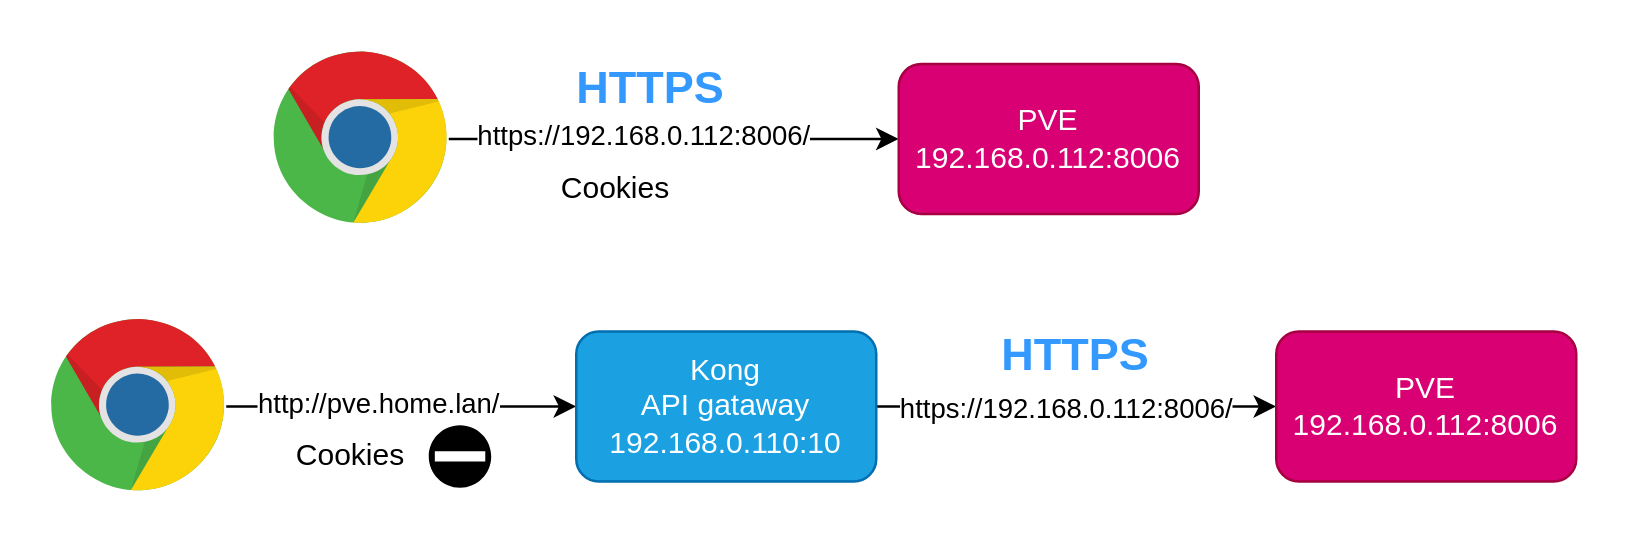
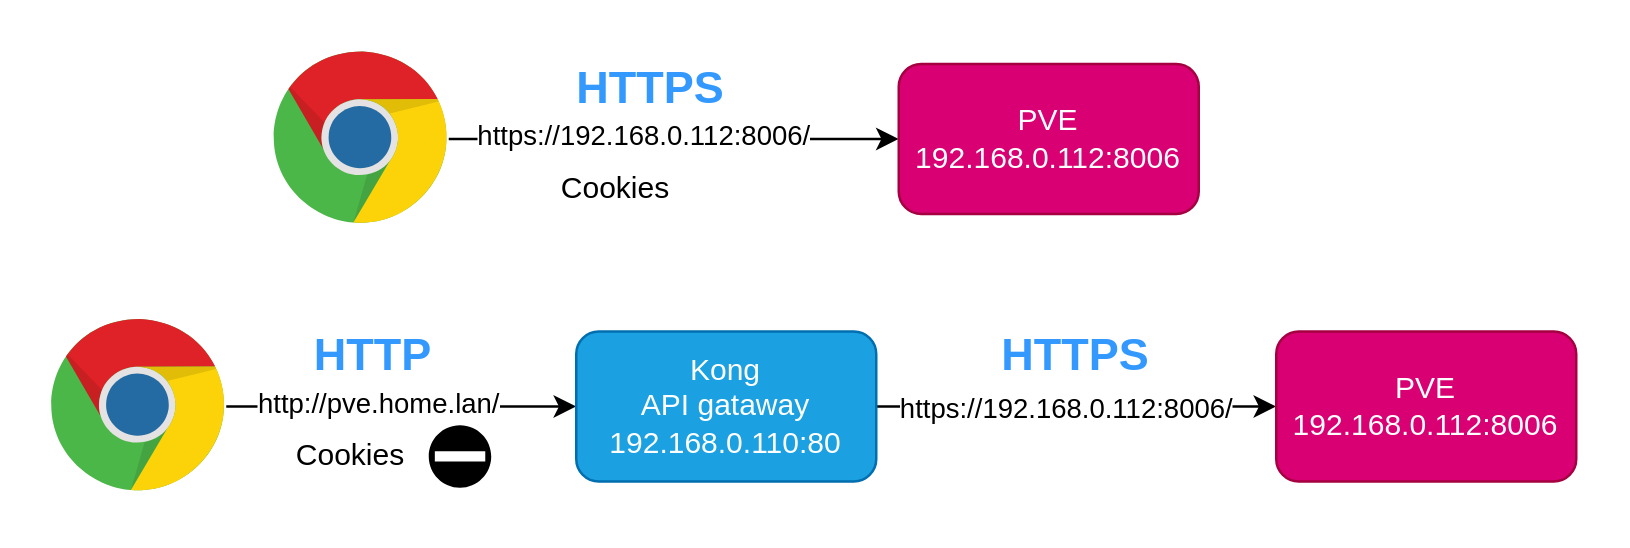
node "HTTP": added
node "Kong API gataway 192.168.0.110:10": label "Kong API gataway 192.168.0.110:10" -> "Kong API gataway 192.168.0.110:80"
